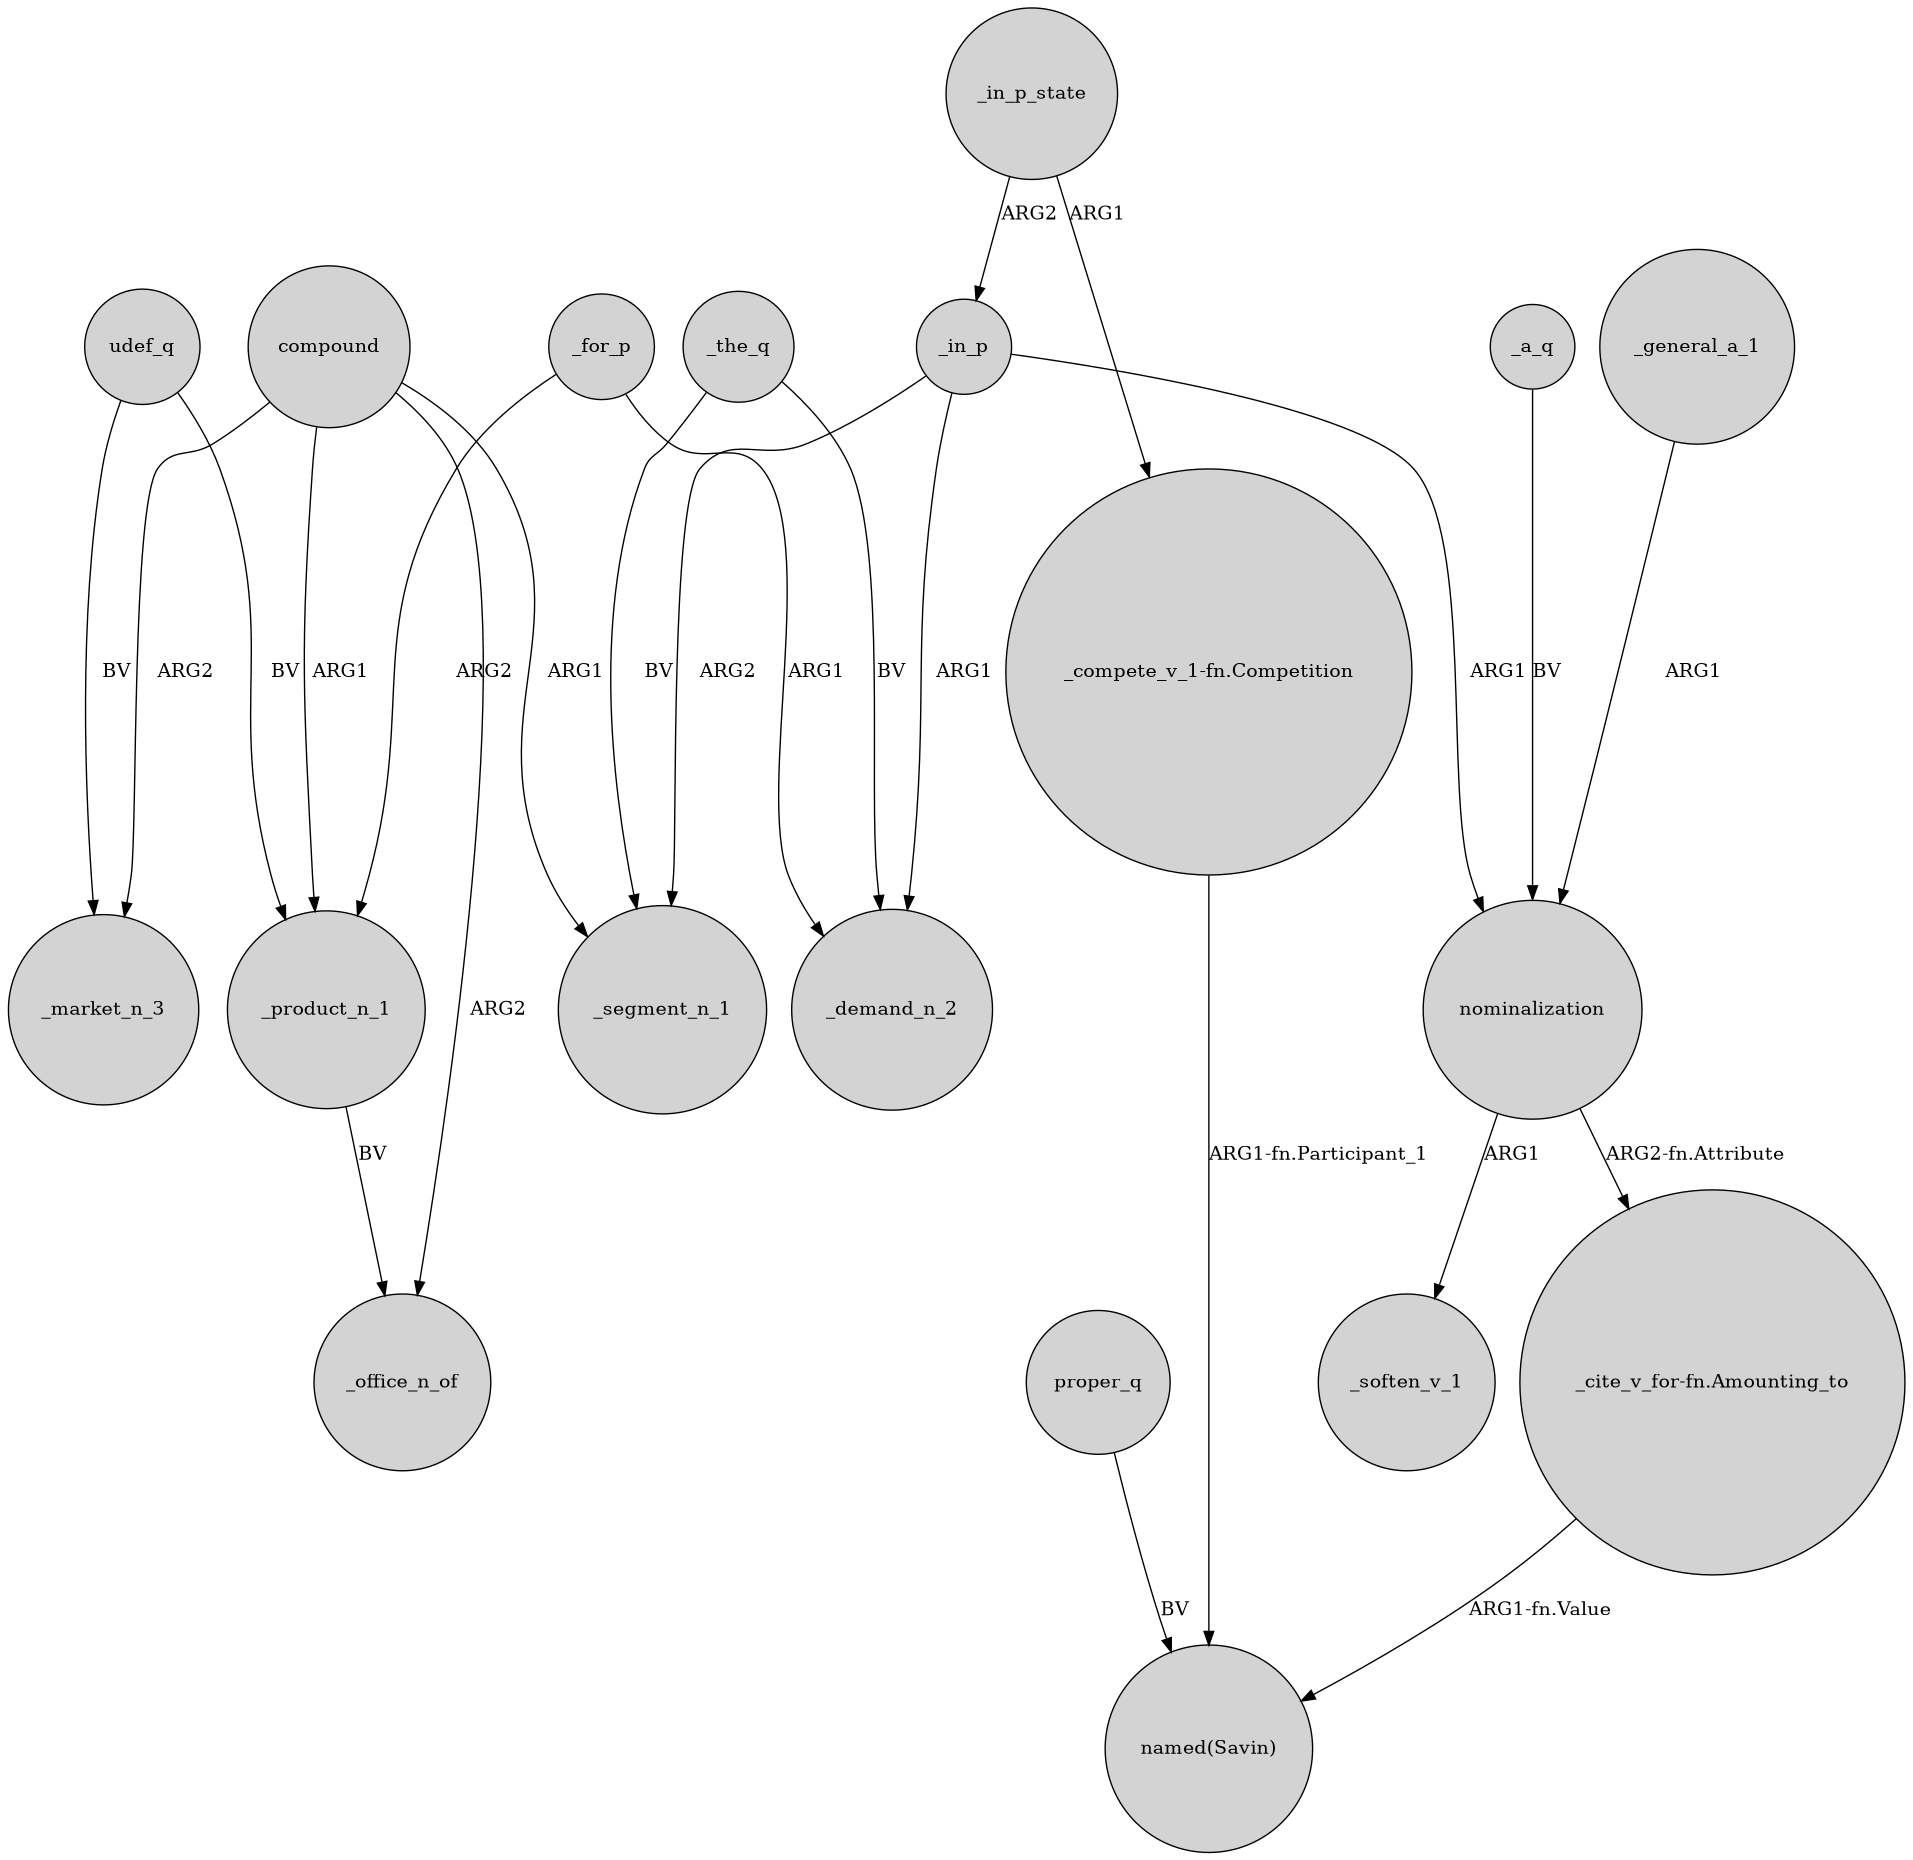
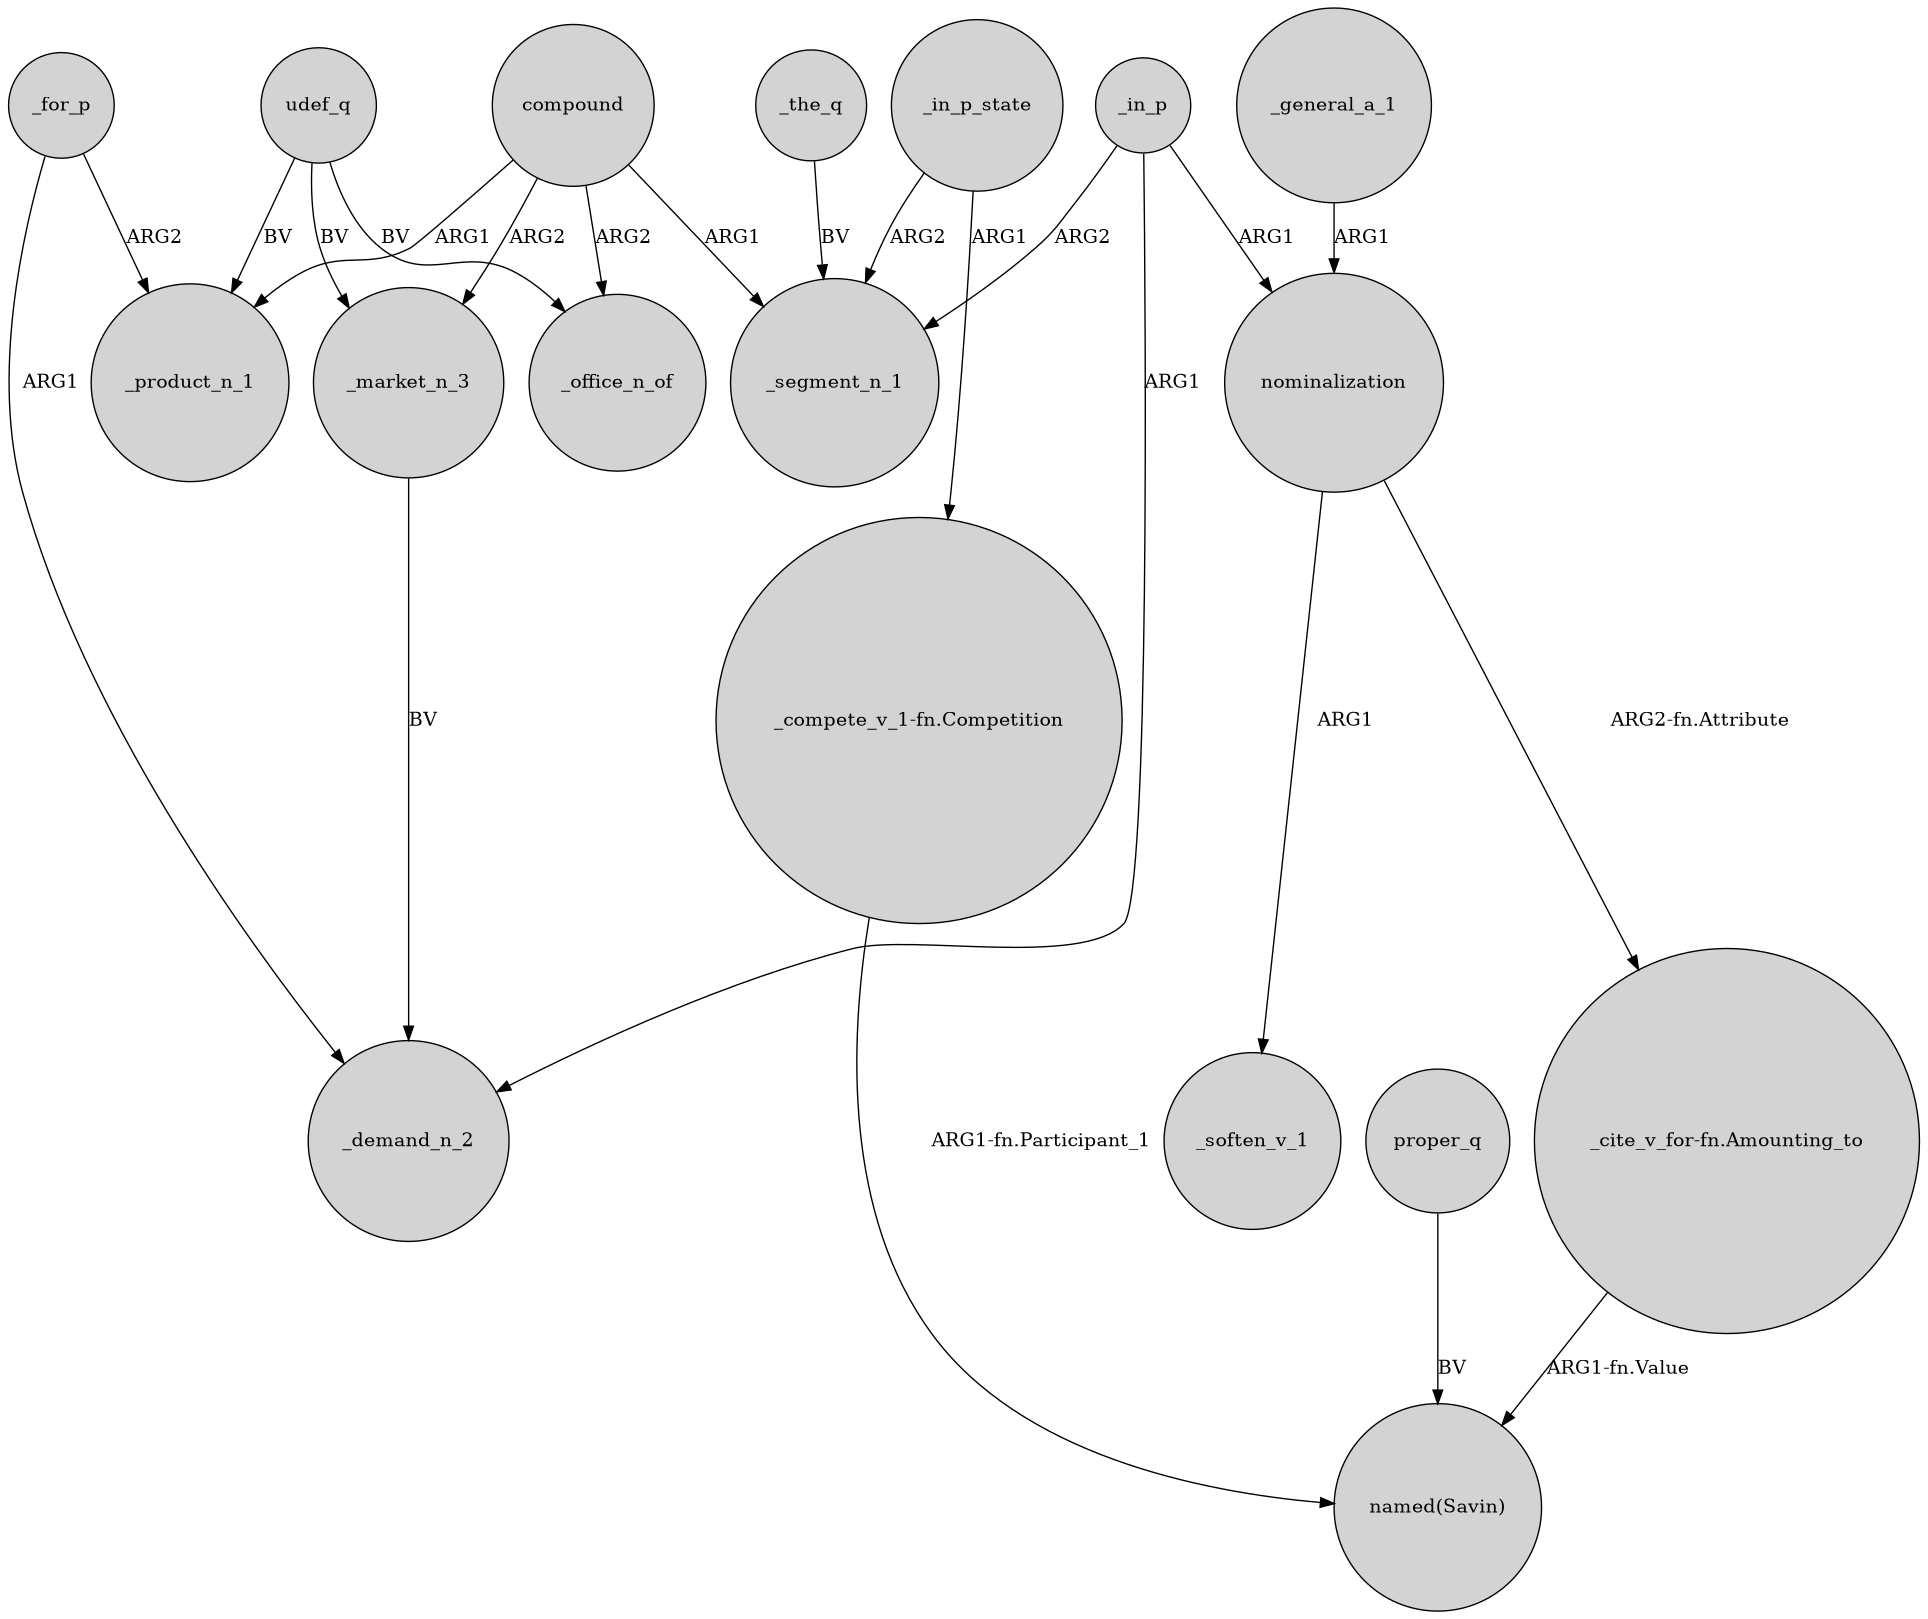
edge "_in_p_state" -> "_in_p": now "_in_p_state" -> "_segment_n_1"
node "_a_q": removed
edge "_the_q" -> "_demand_n_2": now "_market_n_3" -> "_demand_n_2"
edge "_product_n_1" -> "_office_n_of": now "udef_q" -> "_office_n_of"
